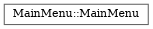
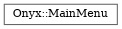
node "MainMenu::MainMenu": label "MainMenu::MainMenu" -> "Onyx::MainMenu"
